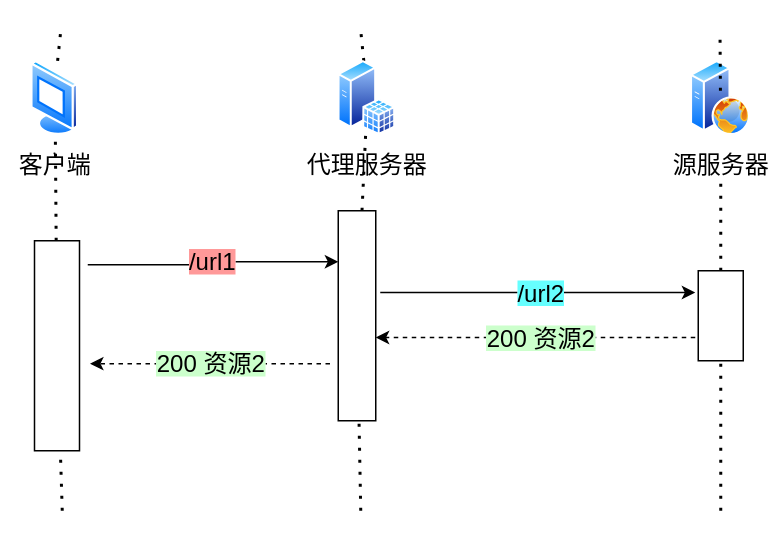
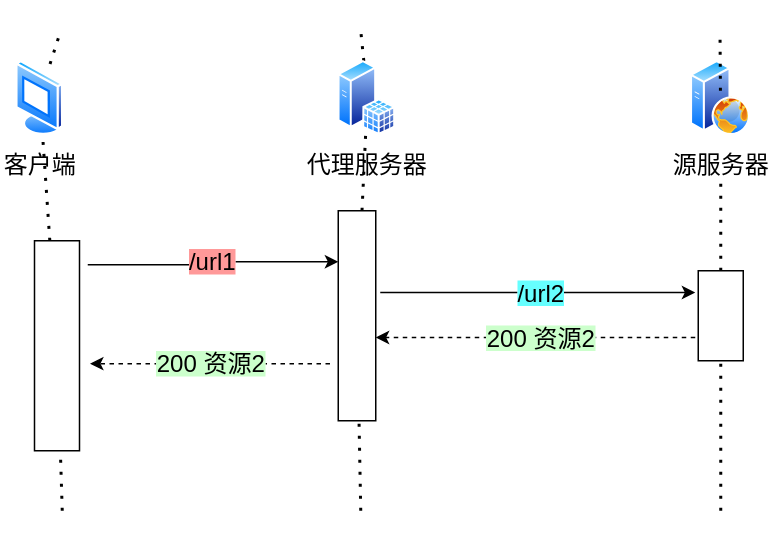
node "客户端": moved (55, 98) -> (40, 98)
